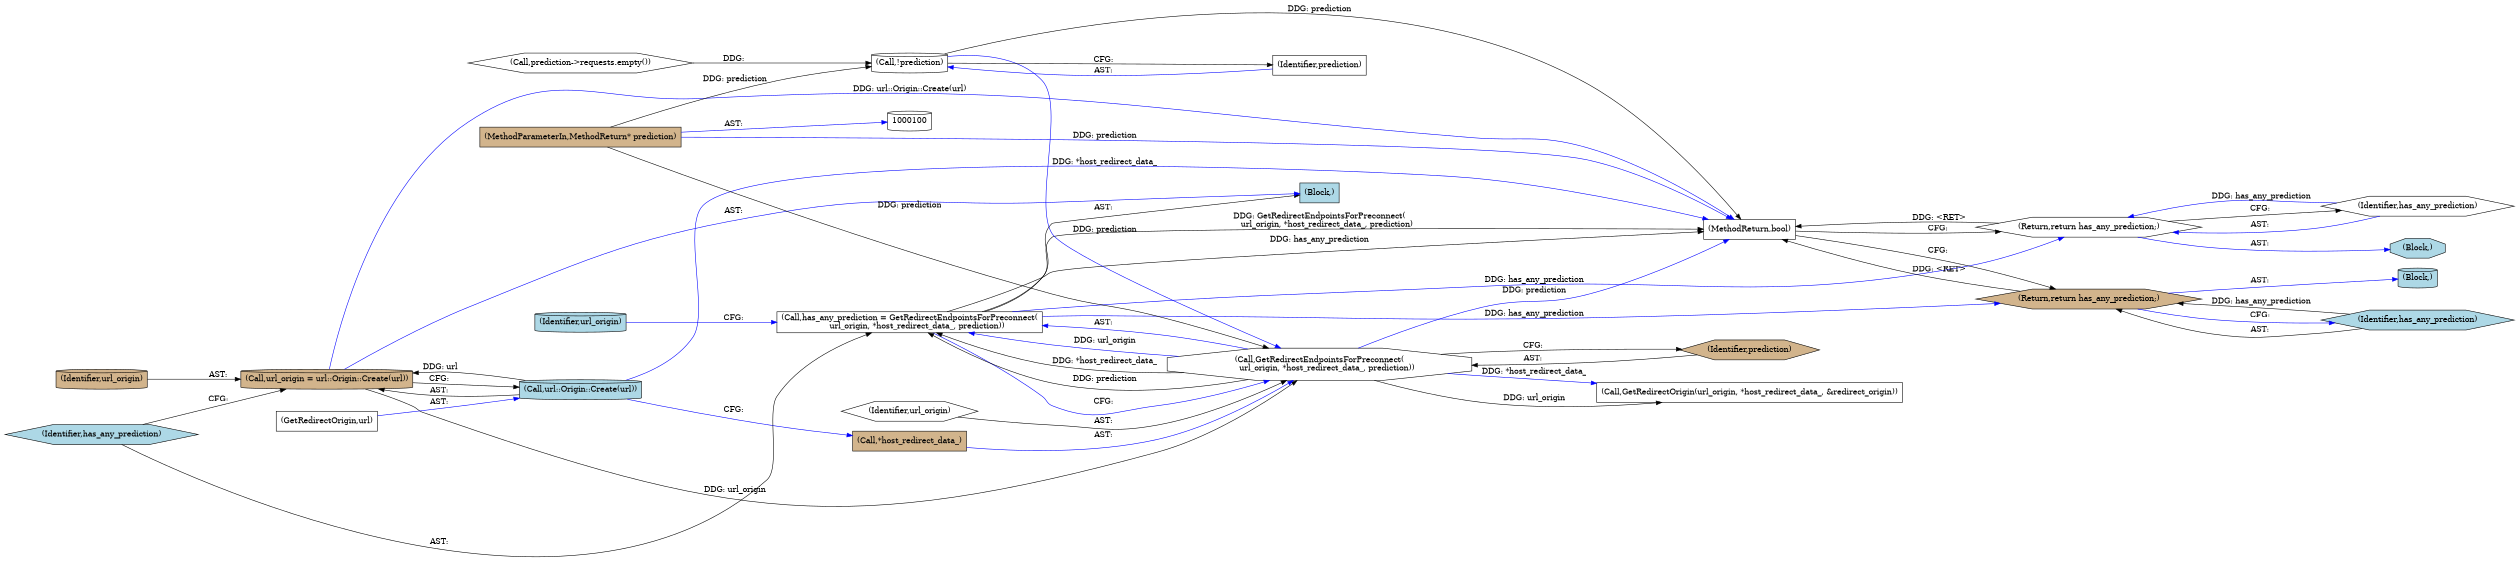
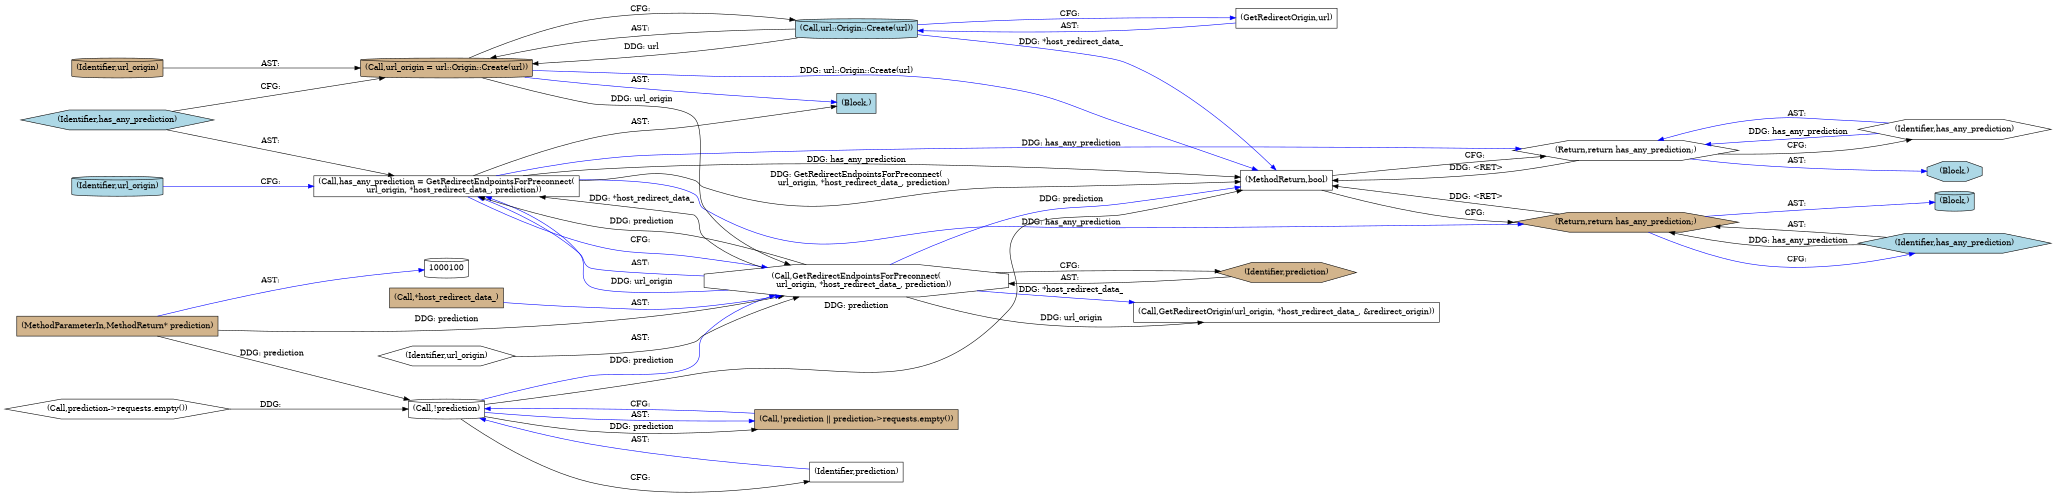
edge "(MethodParameterIn,MethodReturn* prediction)" -> "(MethodReturn,bool)": removed, label "DDG: prediction"
edge "(Call,url::Origin::Create(url))" -> "(Call,*host_redirect_data_)": now "(Call,url::Origin::Create(url))" -> "(GetRedirectOrigin,url)"
node "(Call,!prediction || prediction->requests.empty())": added
